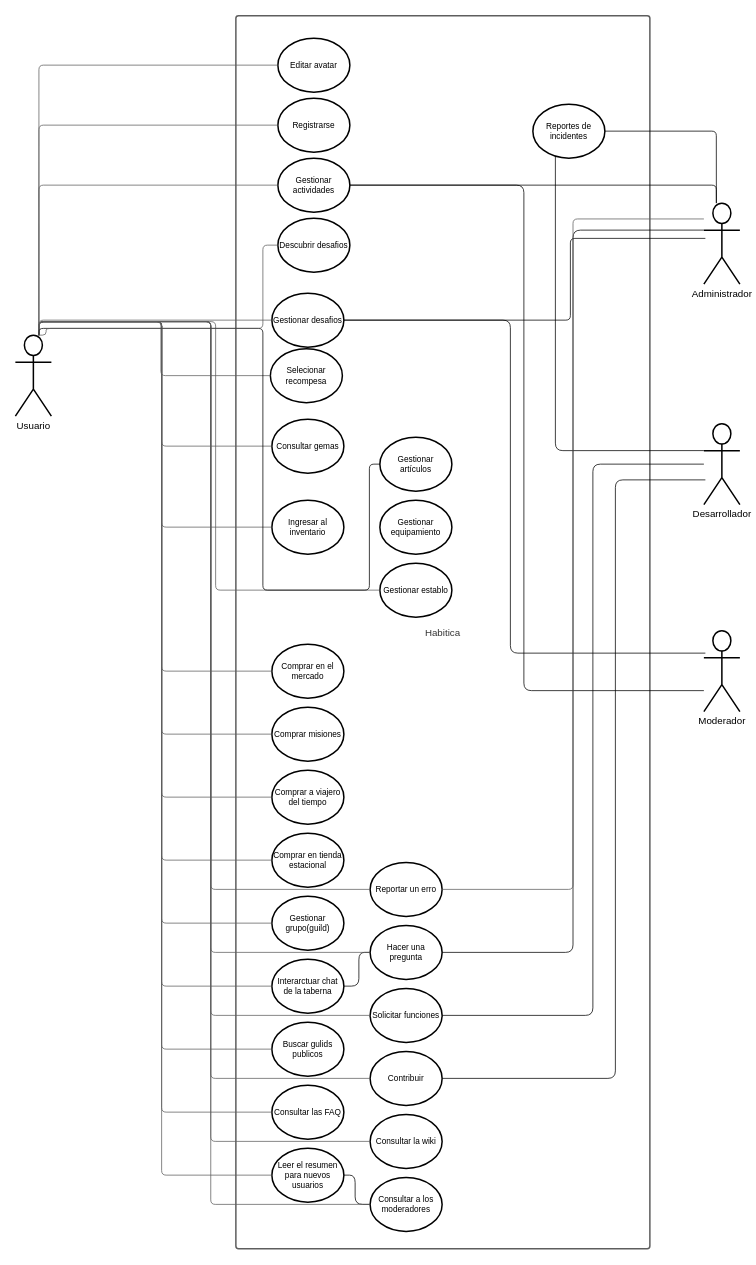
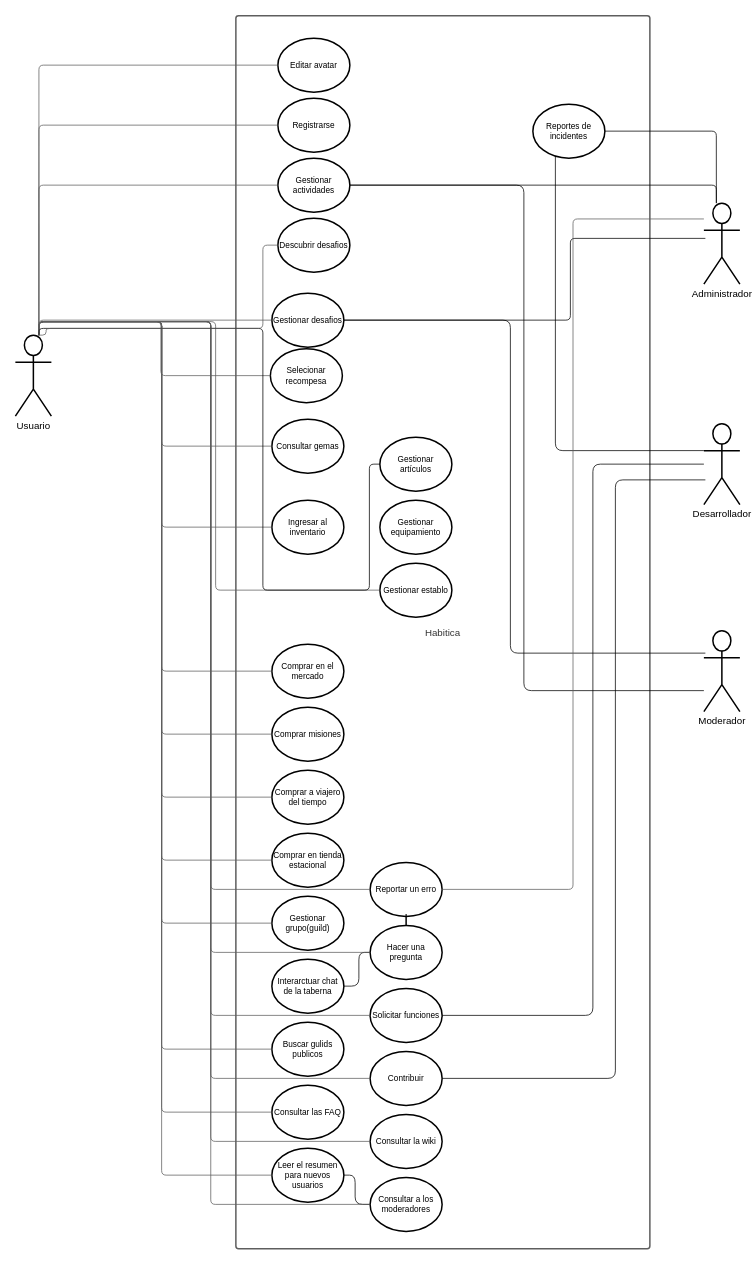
edge "Administrador" -- "Hacer una pregunta": now "Reportar un erro" -- "Hacer una pregunta"
edge "Usuario" -- "Interarctuar chat de la taberna": removed
